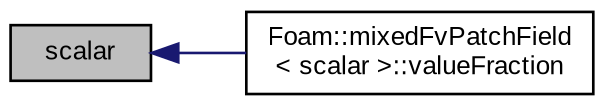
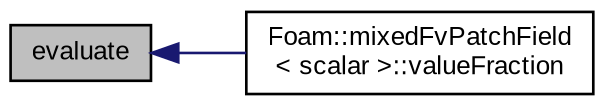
node "scalar": label "scalar" -> "evaluate"
